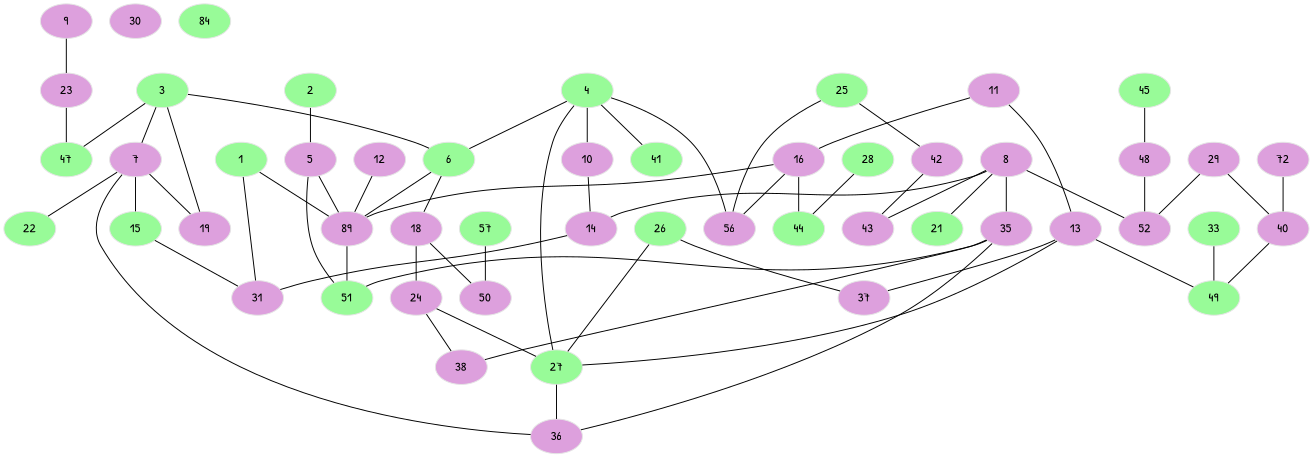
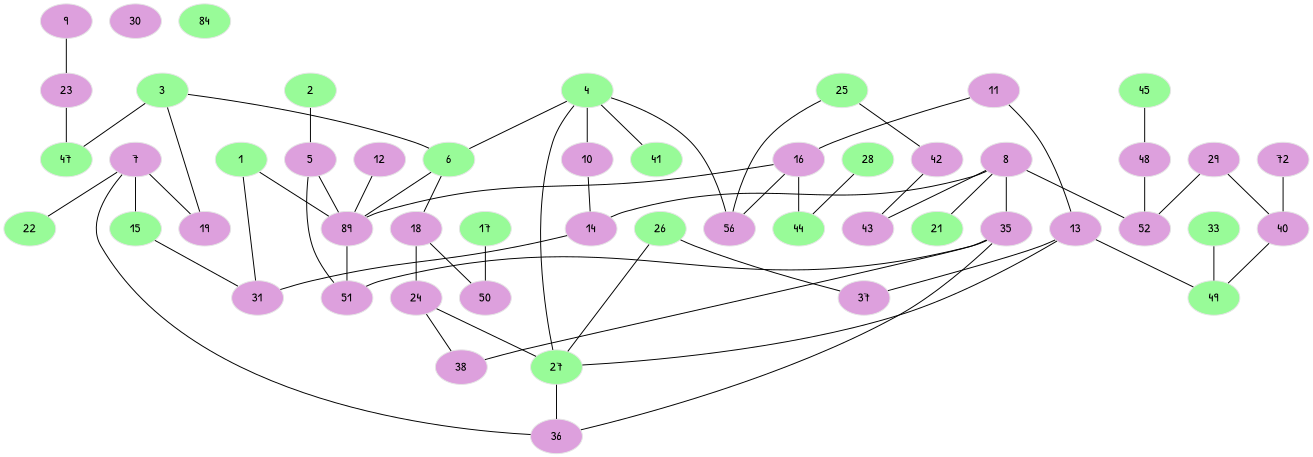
edge "3" -- "7": removed
node "57": label "57" -> "17"
node "51": fillcolor palegreen -> plum
